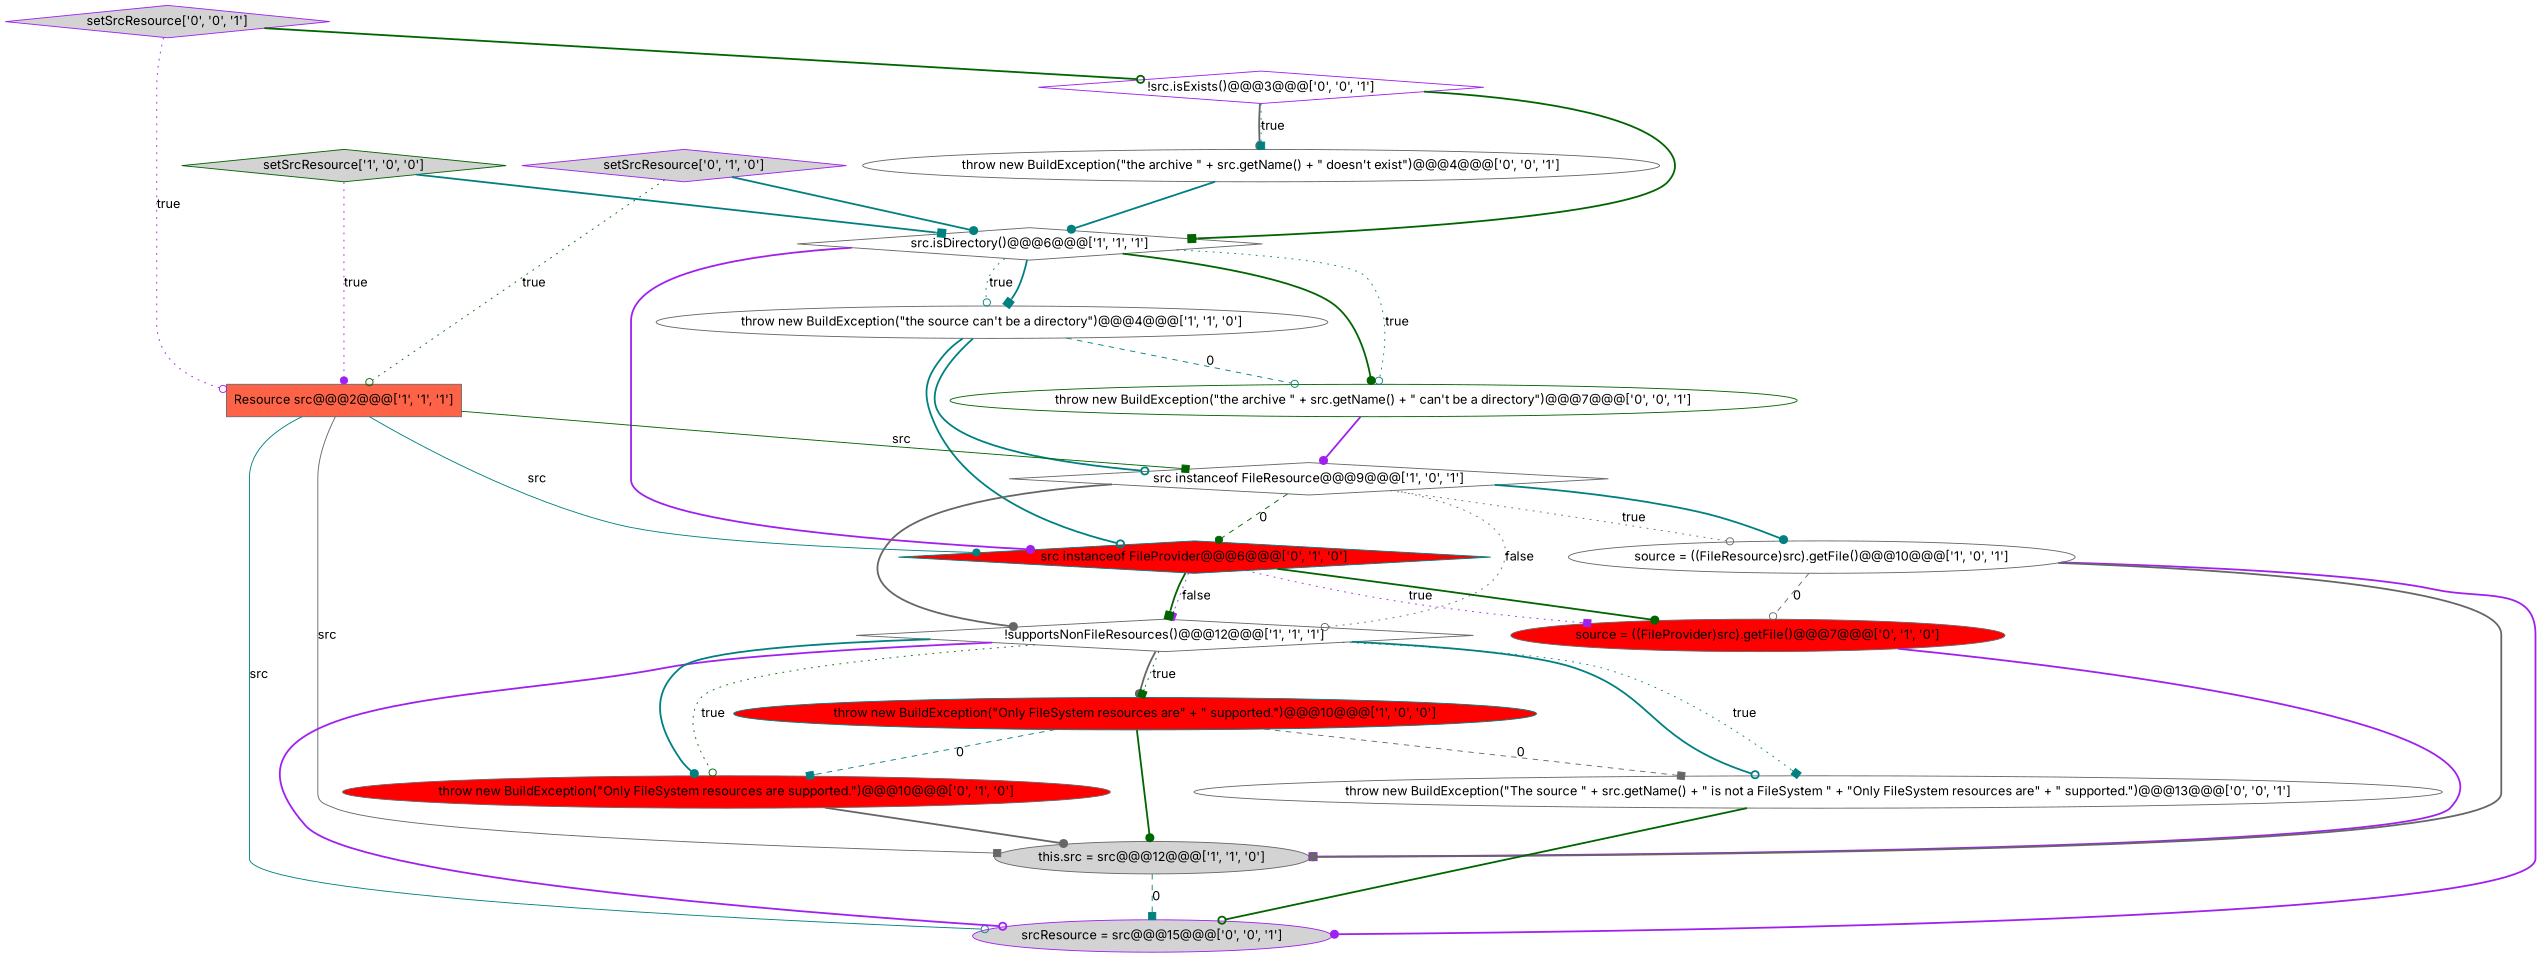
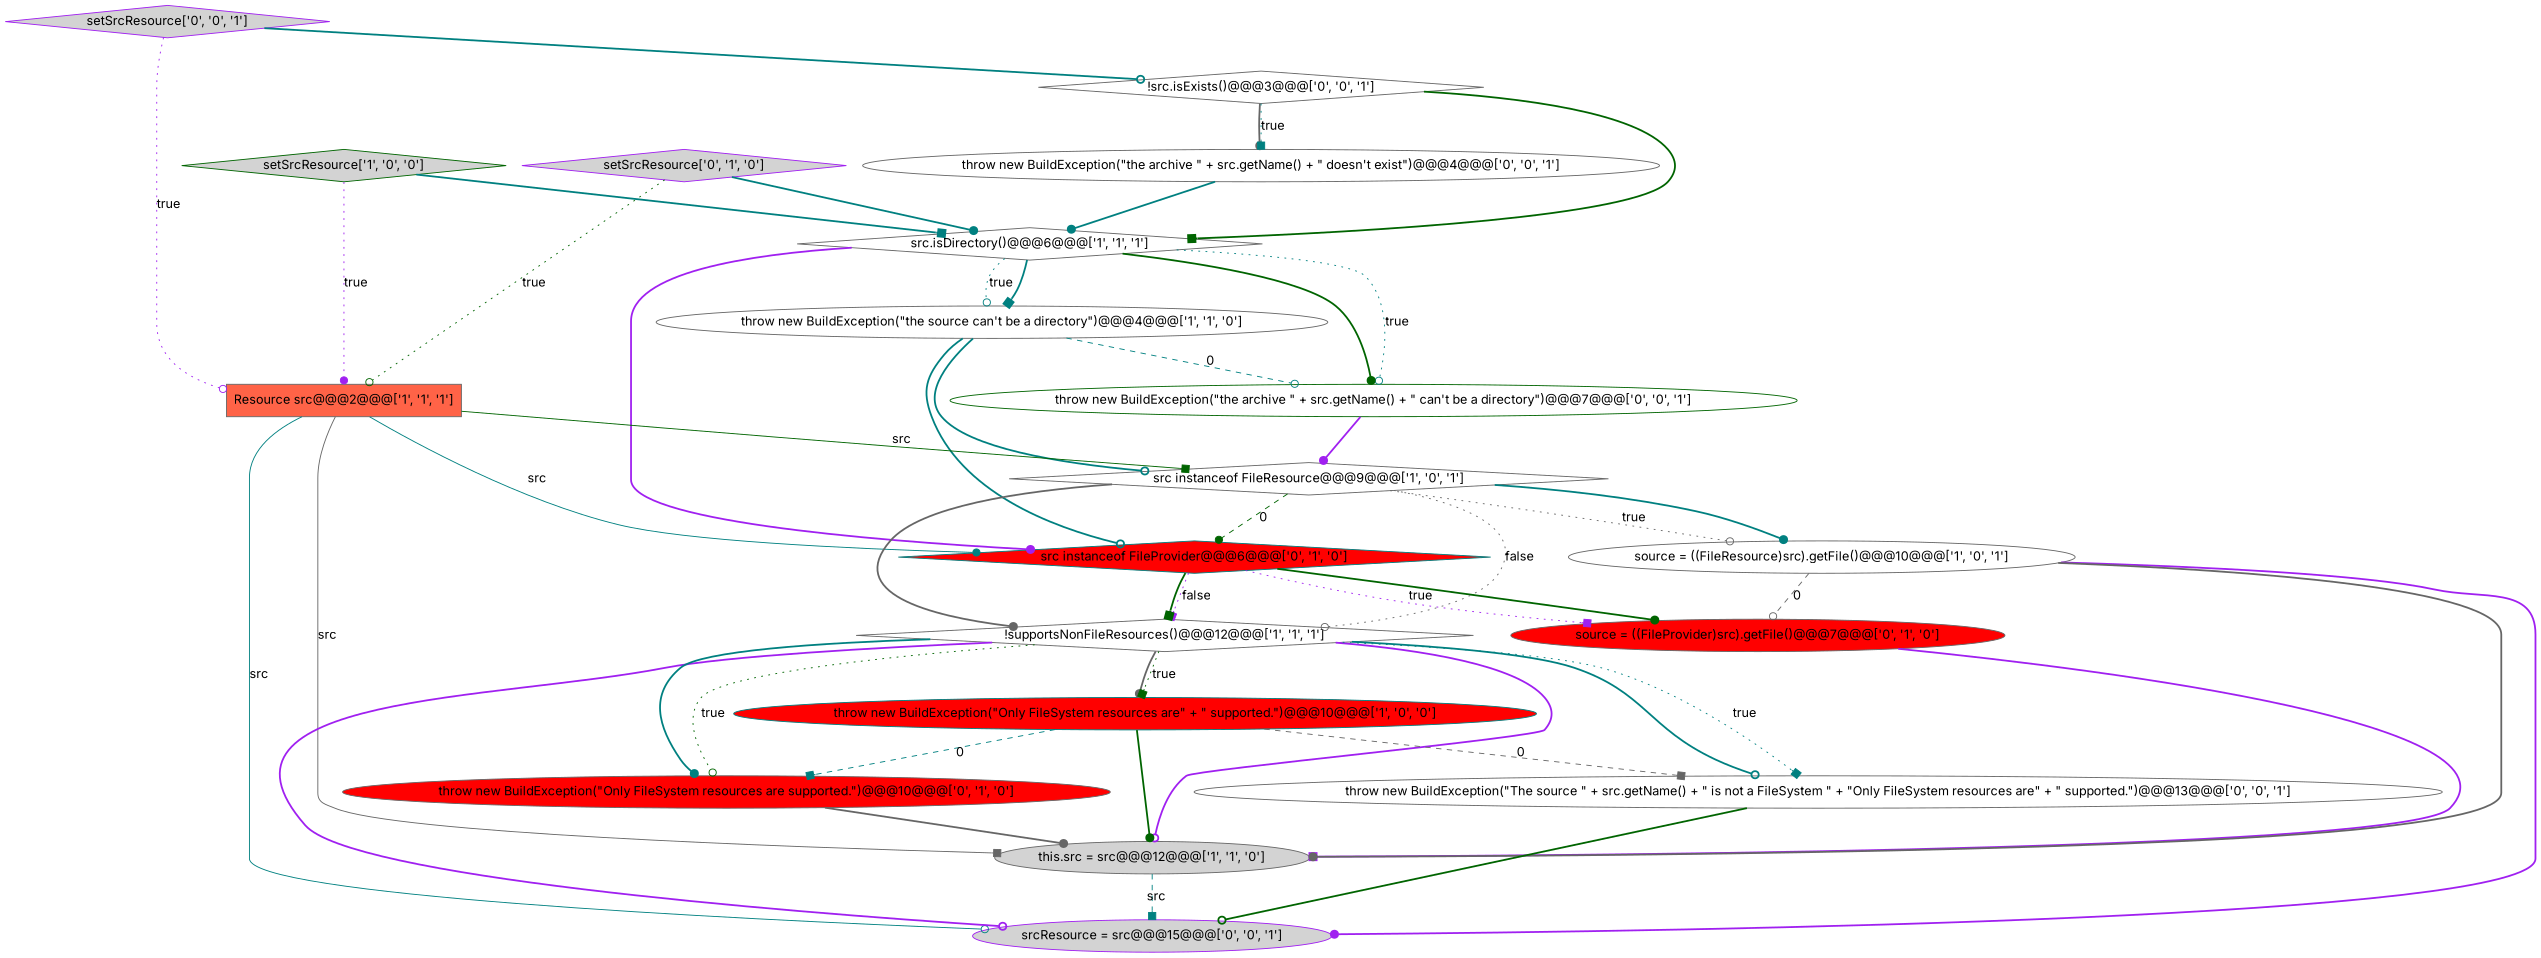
edge "setSrcResource['0', '0', '1']" -> "!src.isExists()@@@3@@@['0', '0', '1']": color darkgreen -> teal
node "!src.isExists()@@@3@@@['0', '0', '1']": color purple -> gray40
edge "!supportsNonFileResources()@@@12@@@['1', '1', '1']" -> "this.src = src@@@12@@@['1', '1', '0']": added
edge "this.src = src@@@12@@@['1', '1', '0']" -> "srcResource = src@@@15@@@['0', '0', '1']": label "0" -> "src"
